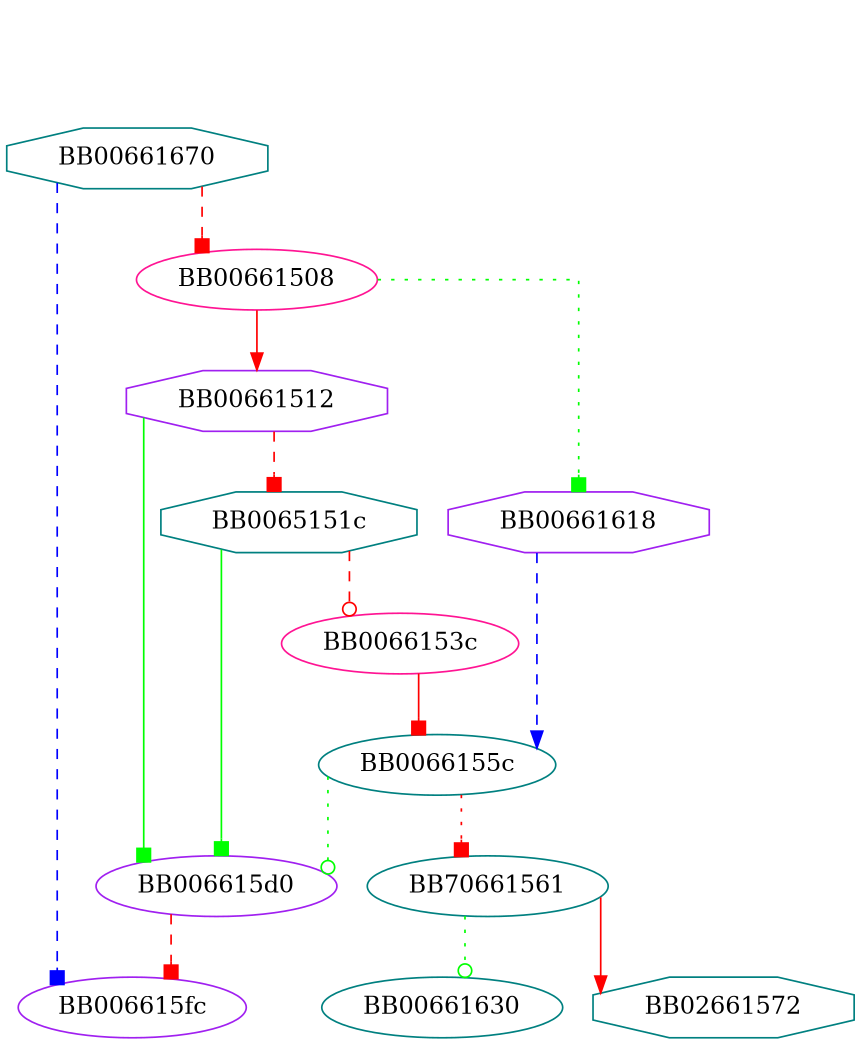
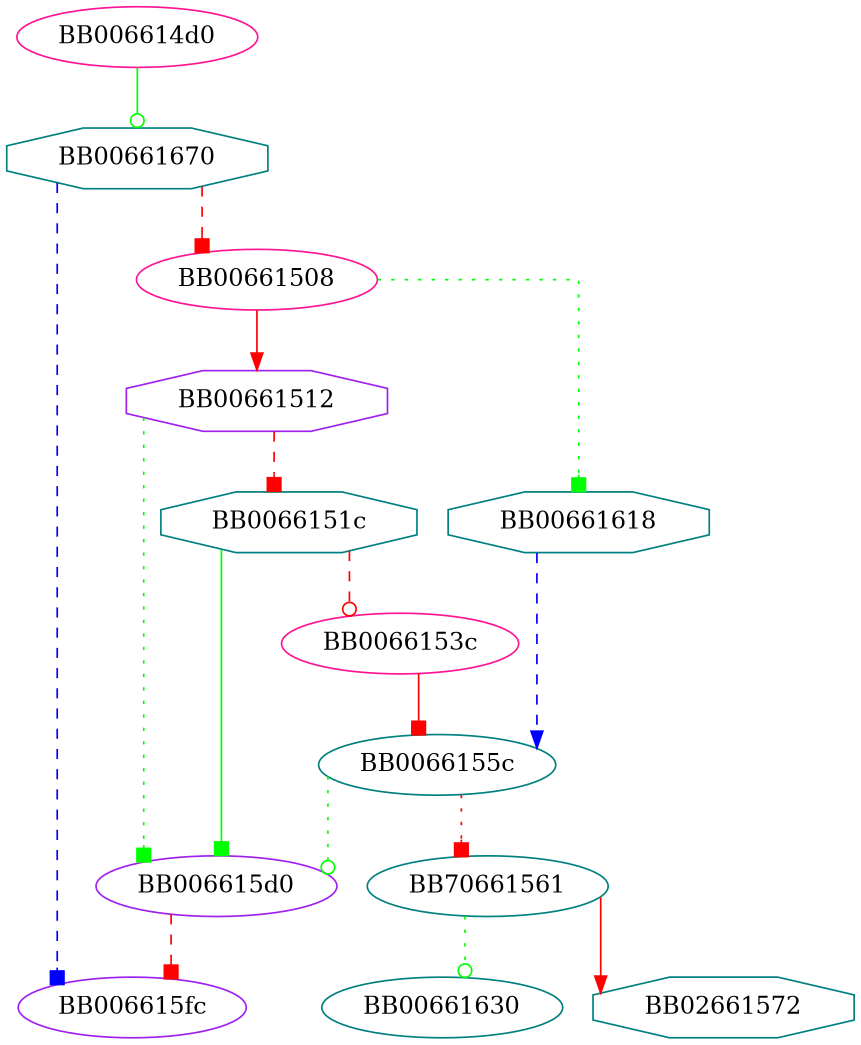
node "BB006614d0": added
node "BB0065151c": label "BB0065151c" -> "BB0066151c"
node "BB00661618": color purple -> teal
edge "BB00661512" -> "BB006615d0": style solid -> dotted
